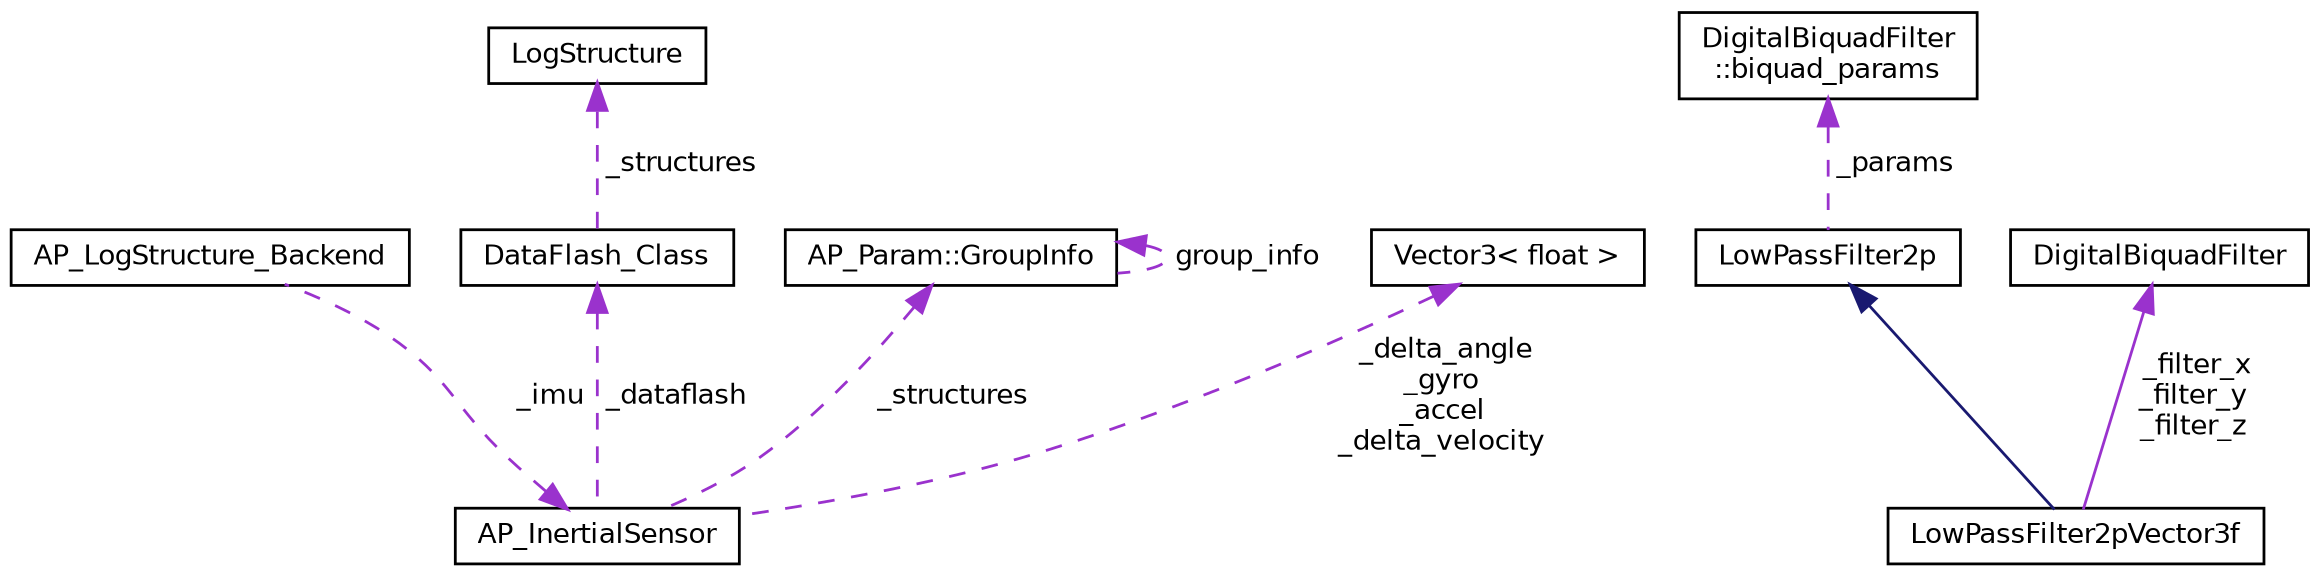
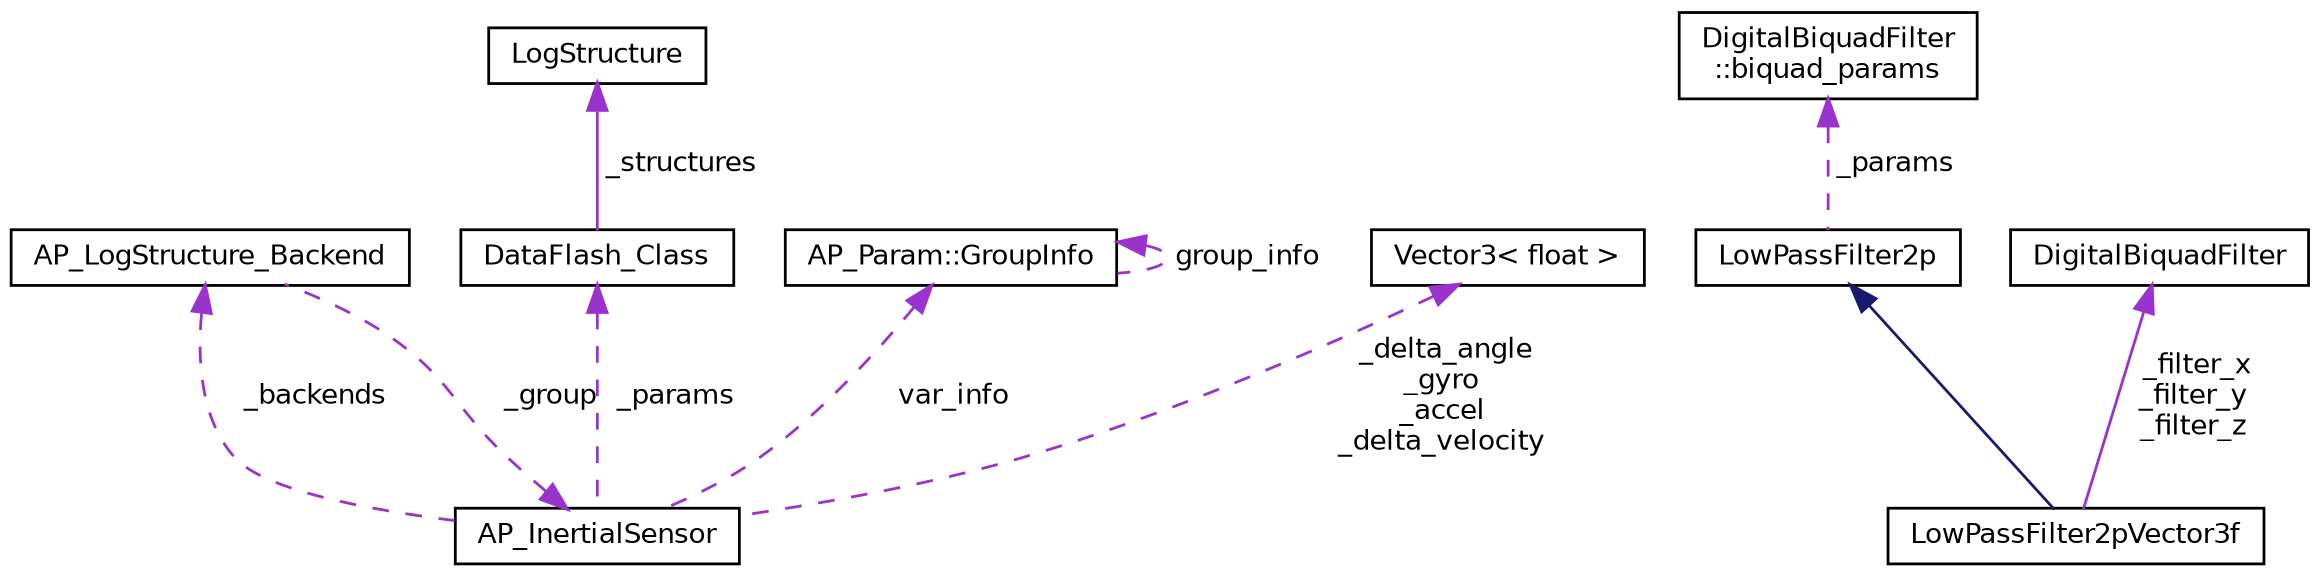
edge "DataFlash_Class" -> "LogStructure": style dashed -> solid
edge "AP_LogStructure_Backend" -> "AP_InertialSensor": label " _imu" -> " _group"
edge "AP_InertialSensor" -> "DataFlash_Class": label " _dataflash" -> " _params"
edge "AP_InertialSensor" -> "AP_Param::GroupInfo": label " _structures" -> " var_info"
edge "AP_InertialSensor" -> "AP_LogStructure_Backend": added, label "_backends"
